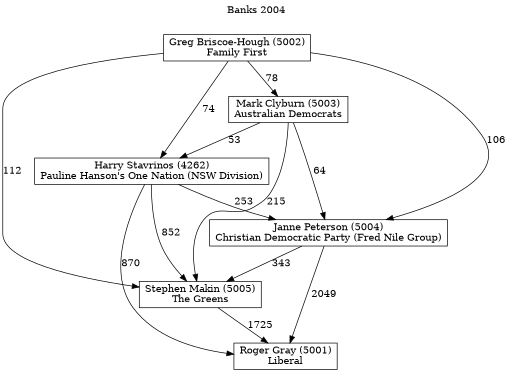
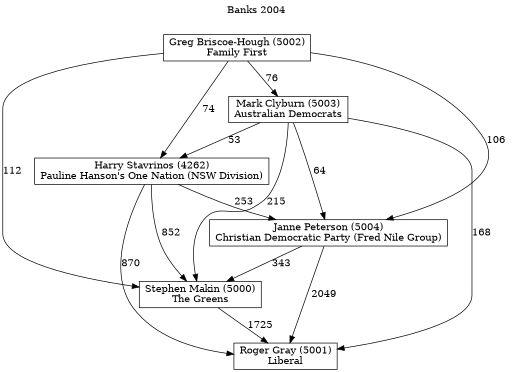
edge "Greg Briscoe-Hough (5002) Family First" -> "Mark Clyburn (5003) Australian Democrats": label "78" -> "76"
edge "Mark Clyburn (5003) Australian Democrats" -> "Roger Gray (5001) Liberal": added, label "168"
node "Stephen Makin (5005) The Greens": label "Stephen Makin (5005) The Greens" -> "Stephen Makin (5000) The Greens"
